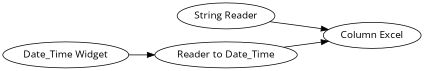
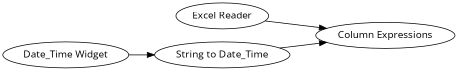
node "String Reader": label "String Reader" -> "Excel Reader"
node "Column Excel": label "Column Excel" -> "Column Expressions"
node "Reader to Date_Time": label "Reader to Date_Time" -> "String to Date_Time"
